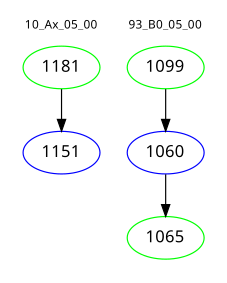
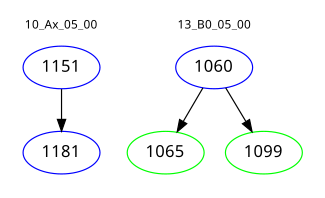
cluster "93_B0_05_00": label "93_B0_05_00" -> "13_B0_05_00"
node "1181": color green -> blue
edge "1181" -> "1151": reversed
edge "1099" -> "1060": reversed
